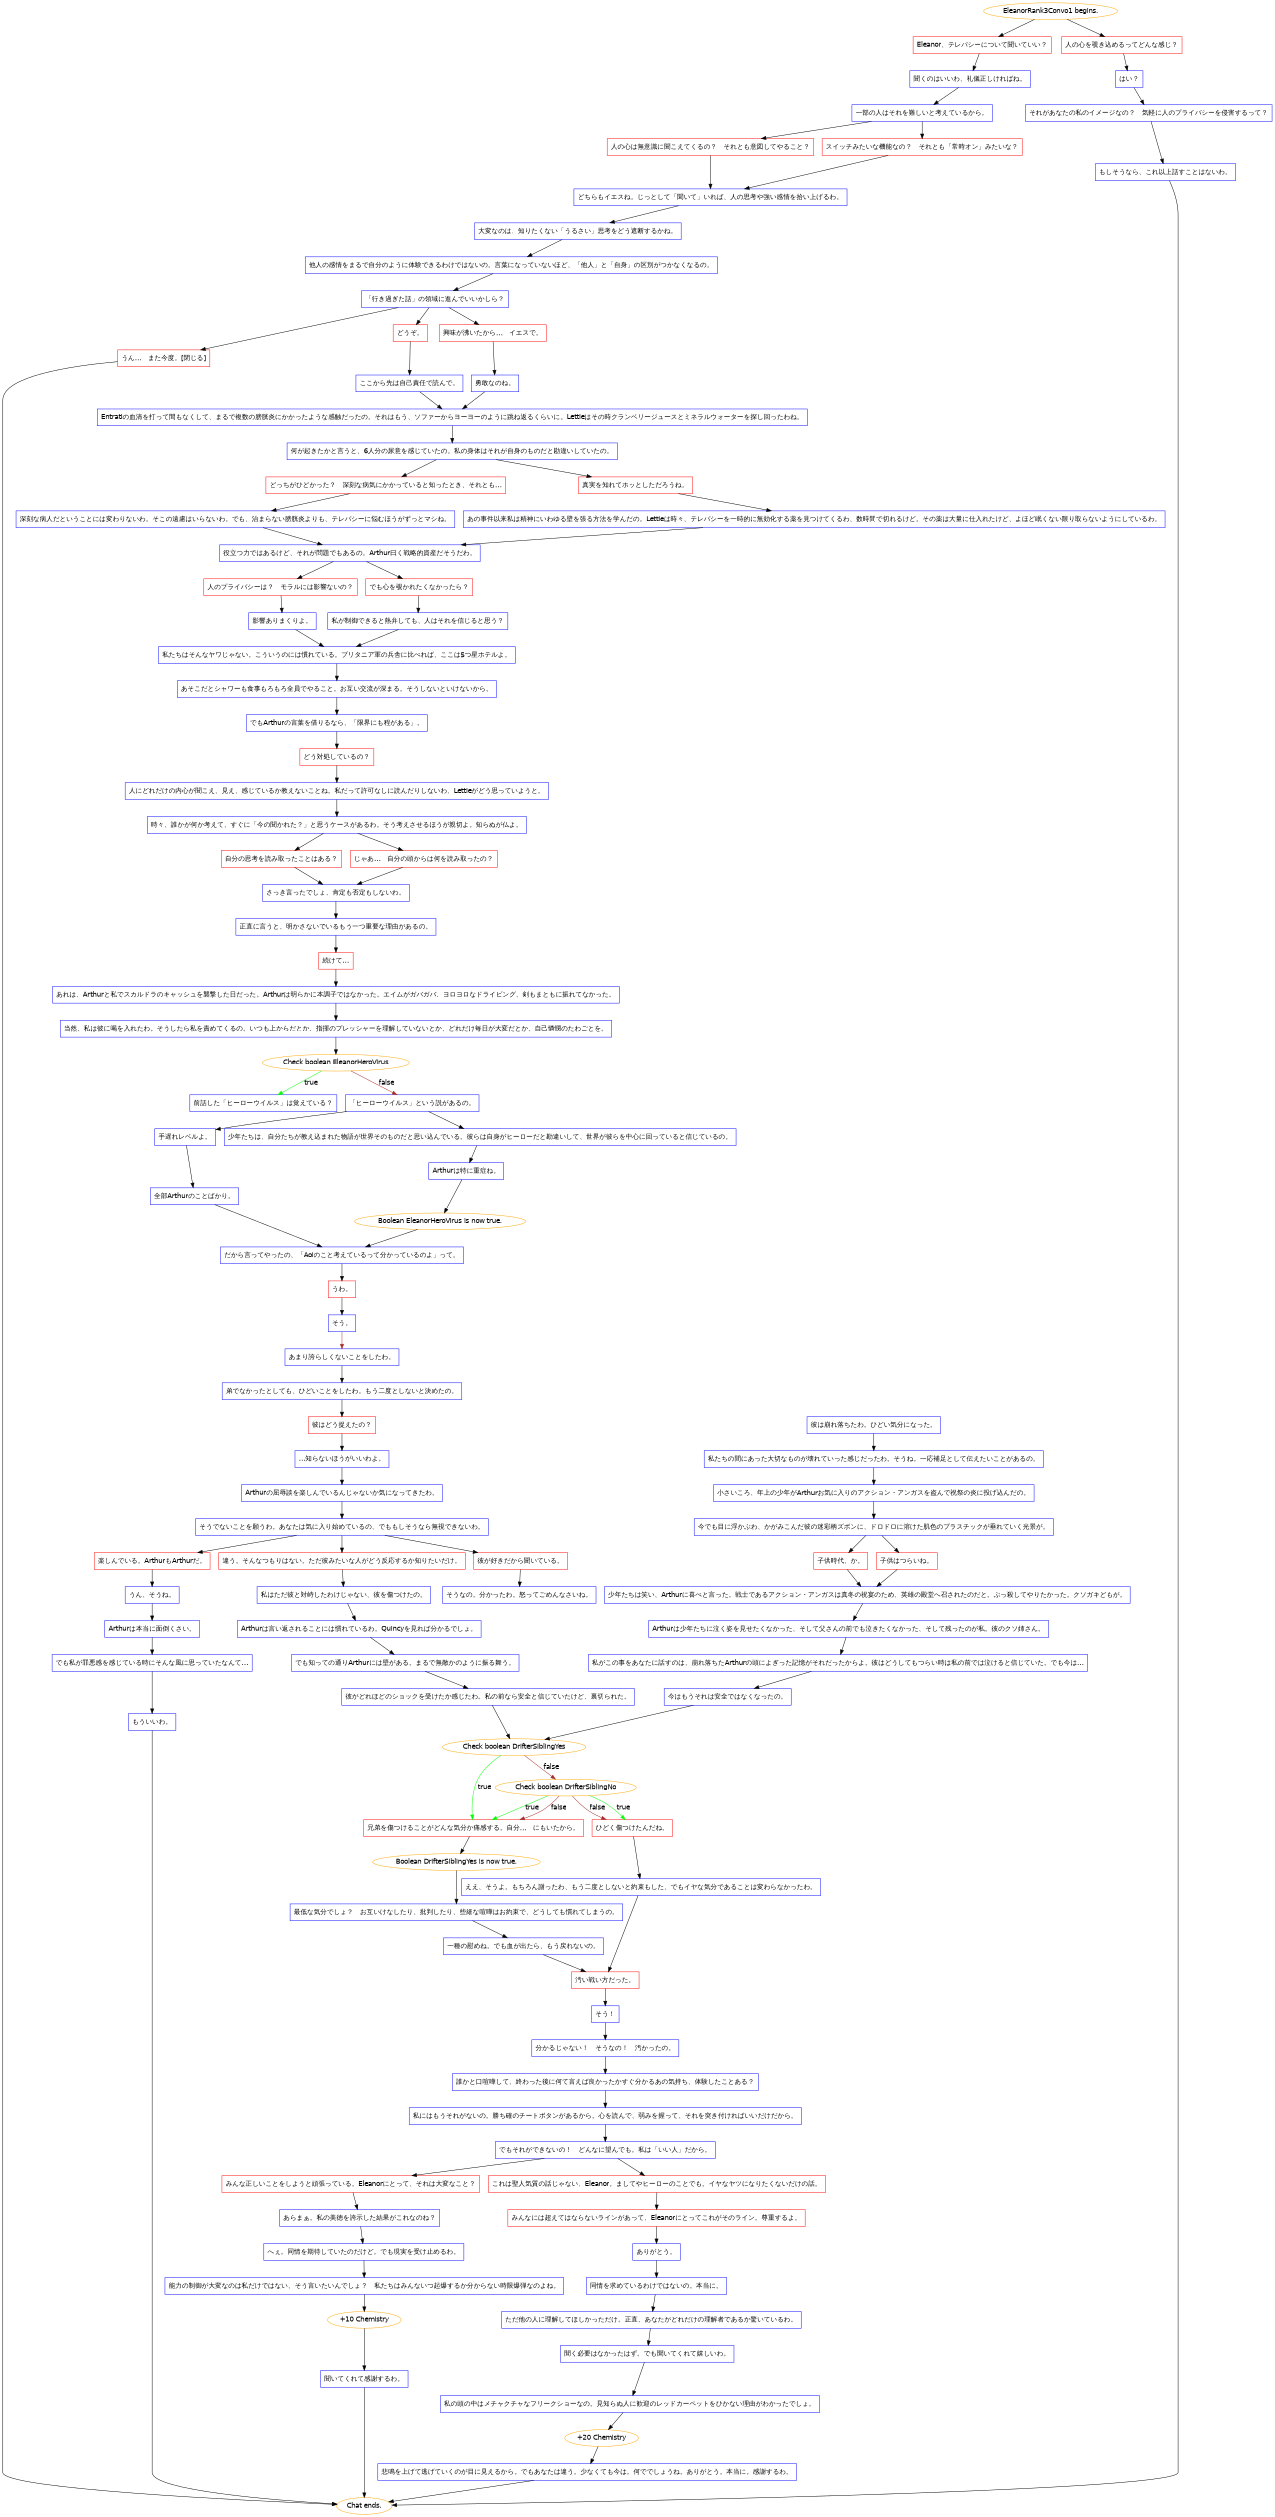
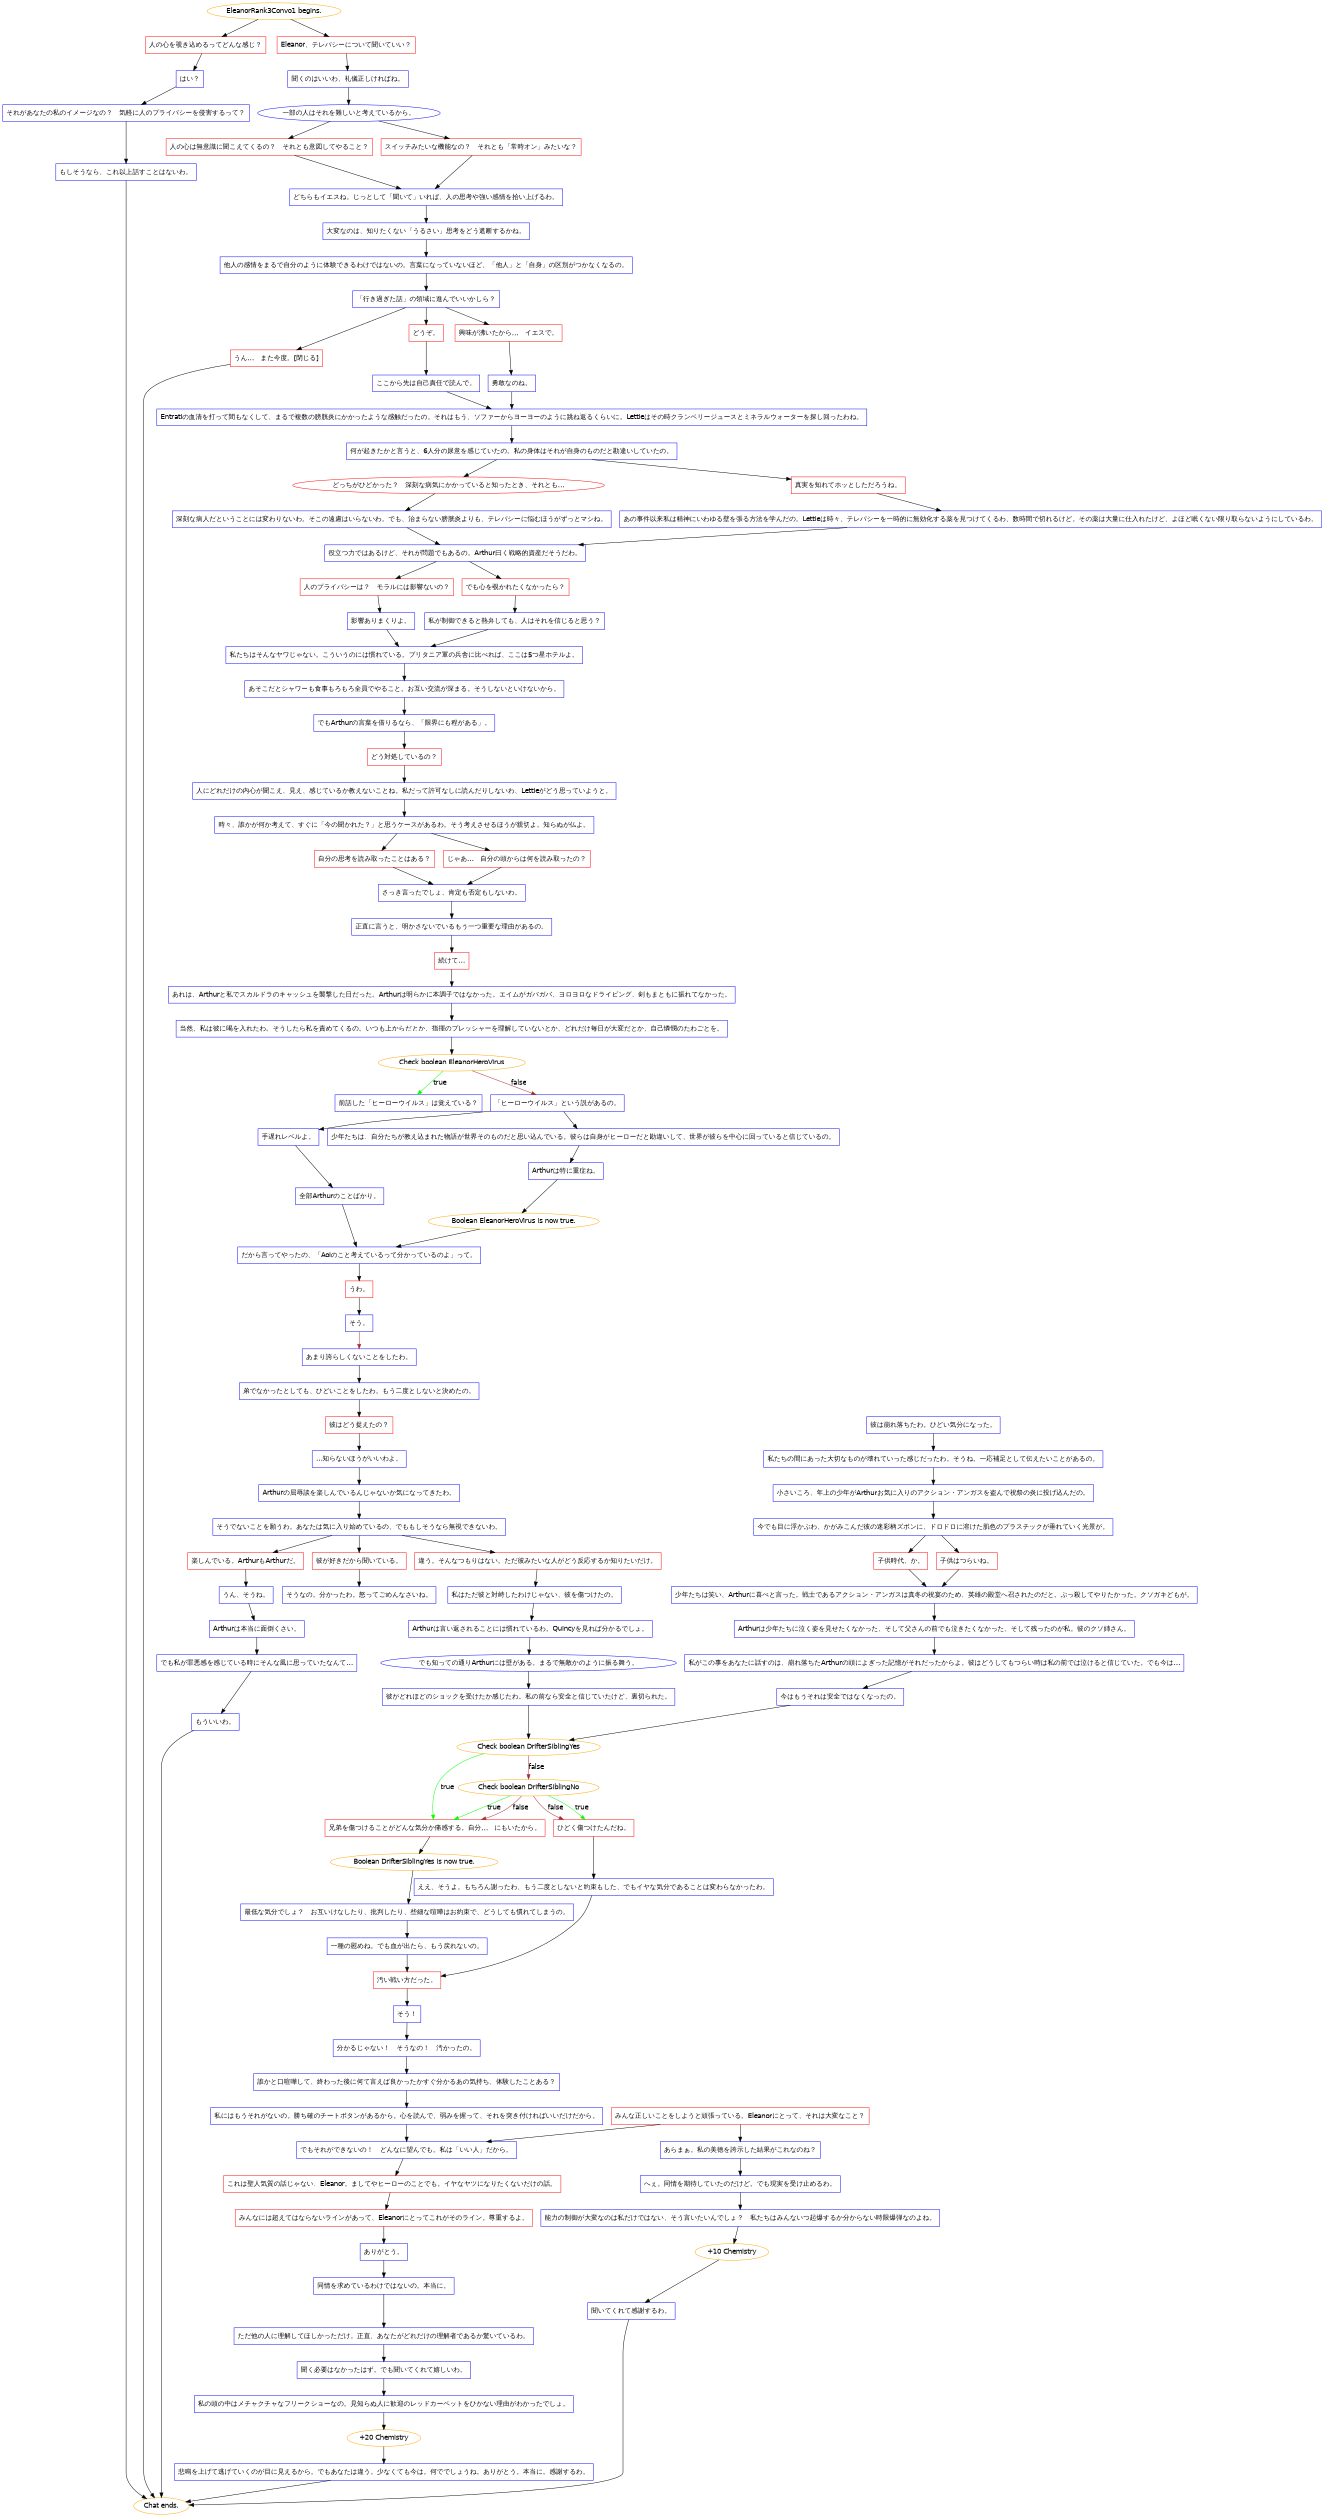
node "一部の人はそれを難しいと考えているから。": shape box -> ellipse
node "どっちがひどかった？　深刻な病気にかかっていると知ったとき、それとも…": shape box -> ellipse
node "でも知っての通りArthurには壁がある。まるで無敵かのように振る舞う。": shape box -> ellipse
edge "でもそれができないの！　どんなに望んでも。私は「いい人」だから。" -> "みんな正しいことをしようと頑張っている。Eleanorにとって、それは大変なこと？": reversed
